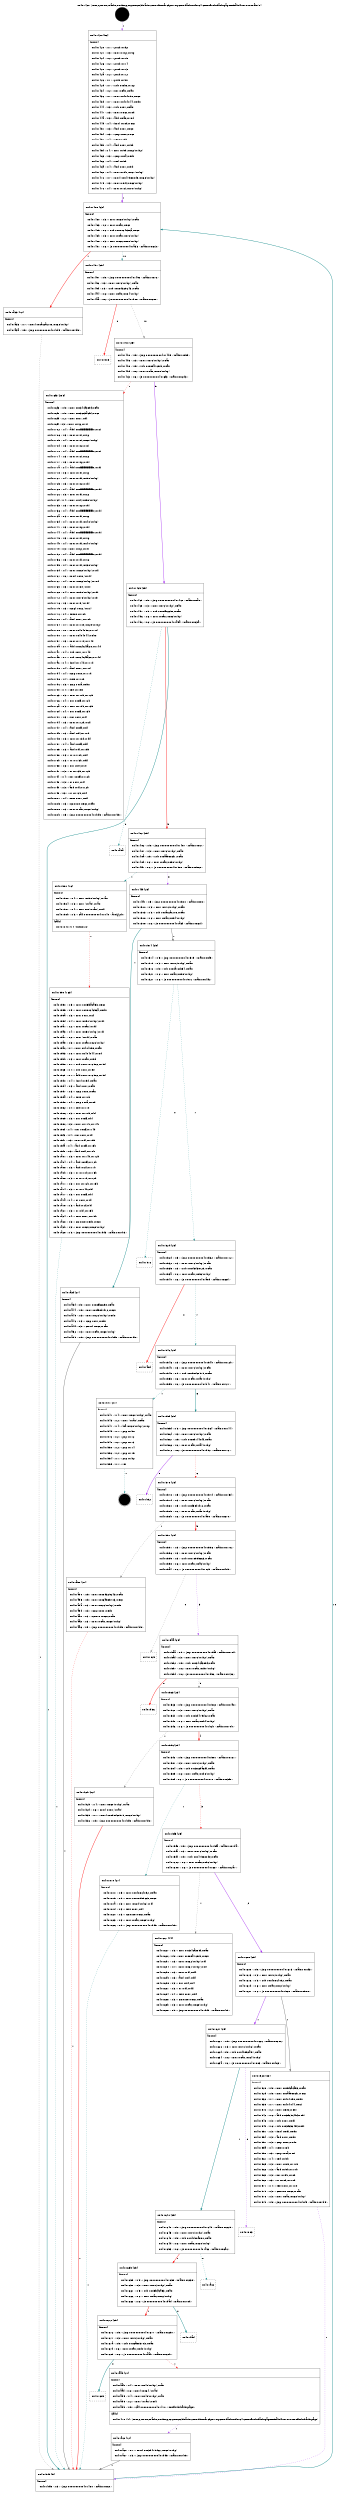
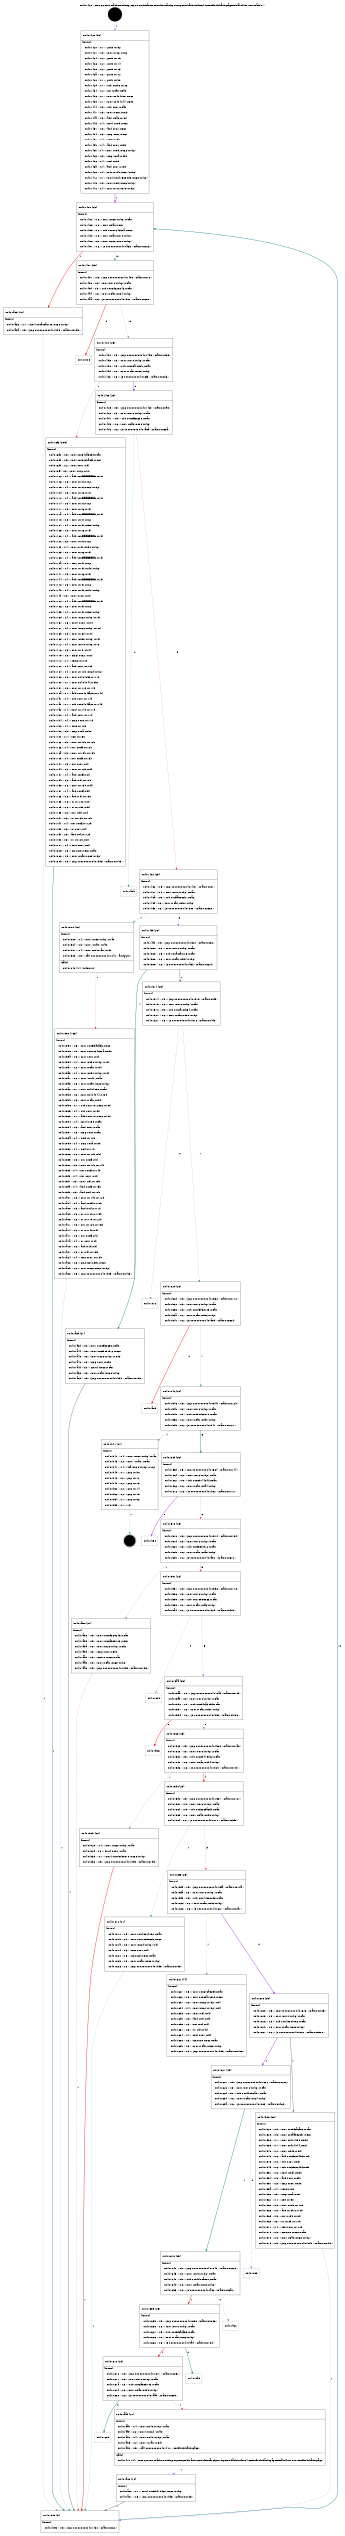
edge "0x4014c9 [25]" -> "0x4014e2 [25]": style bold -> dashed
edge "0x4014c9 [25]" -> "0x401bd5 [5]": now "0x4016f3 [285]" -> "0x401bd5 [5]"
edge "0x401578 [25]" -> "0x401591 [25]": style bold -> dashed
